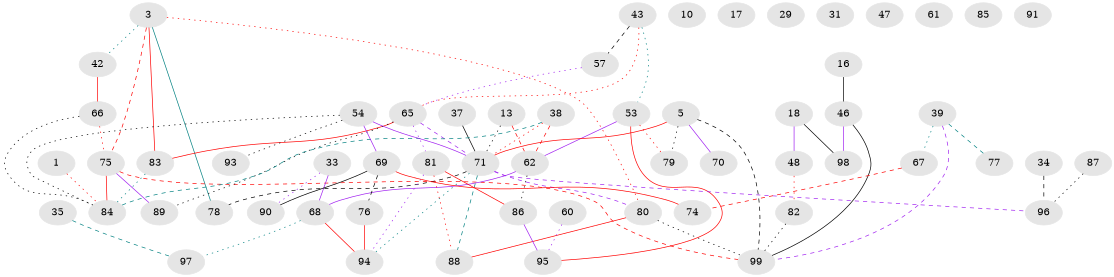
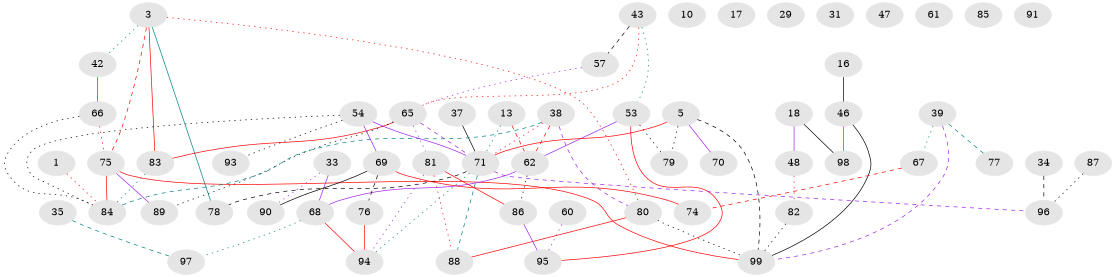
edge "13" -- "71": color black -> teal
edge "53" -- "79": color red -> black
edge "75" -- "99": style dashed -> solid
edge "71" -- "80": now "38" -- "80"
